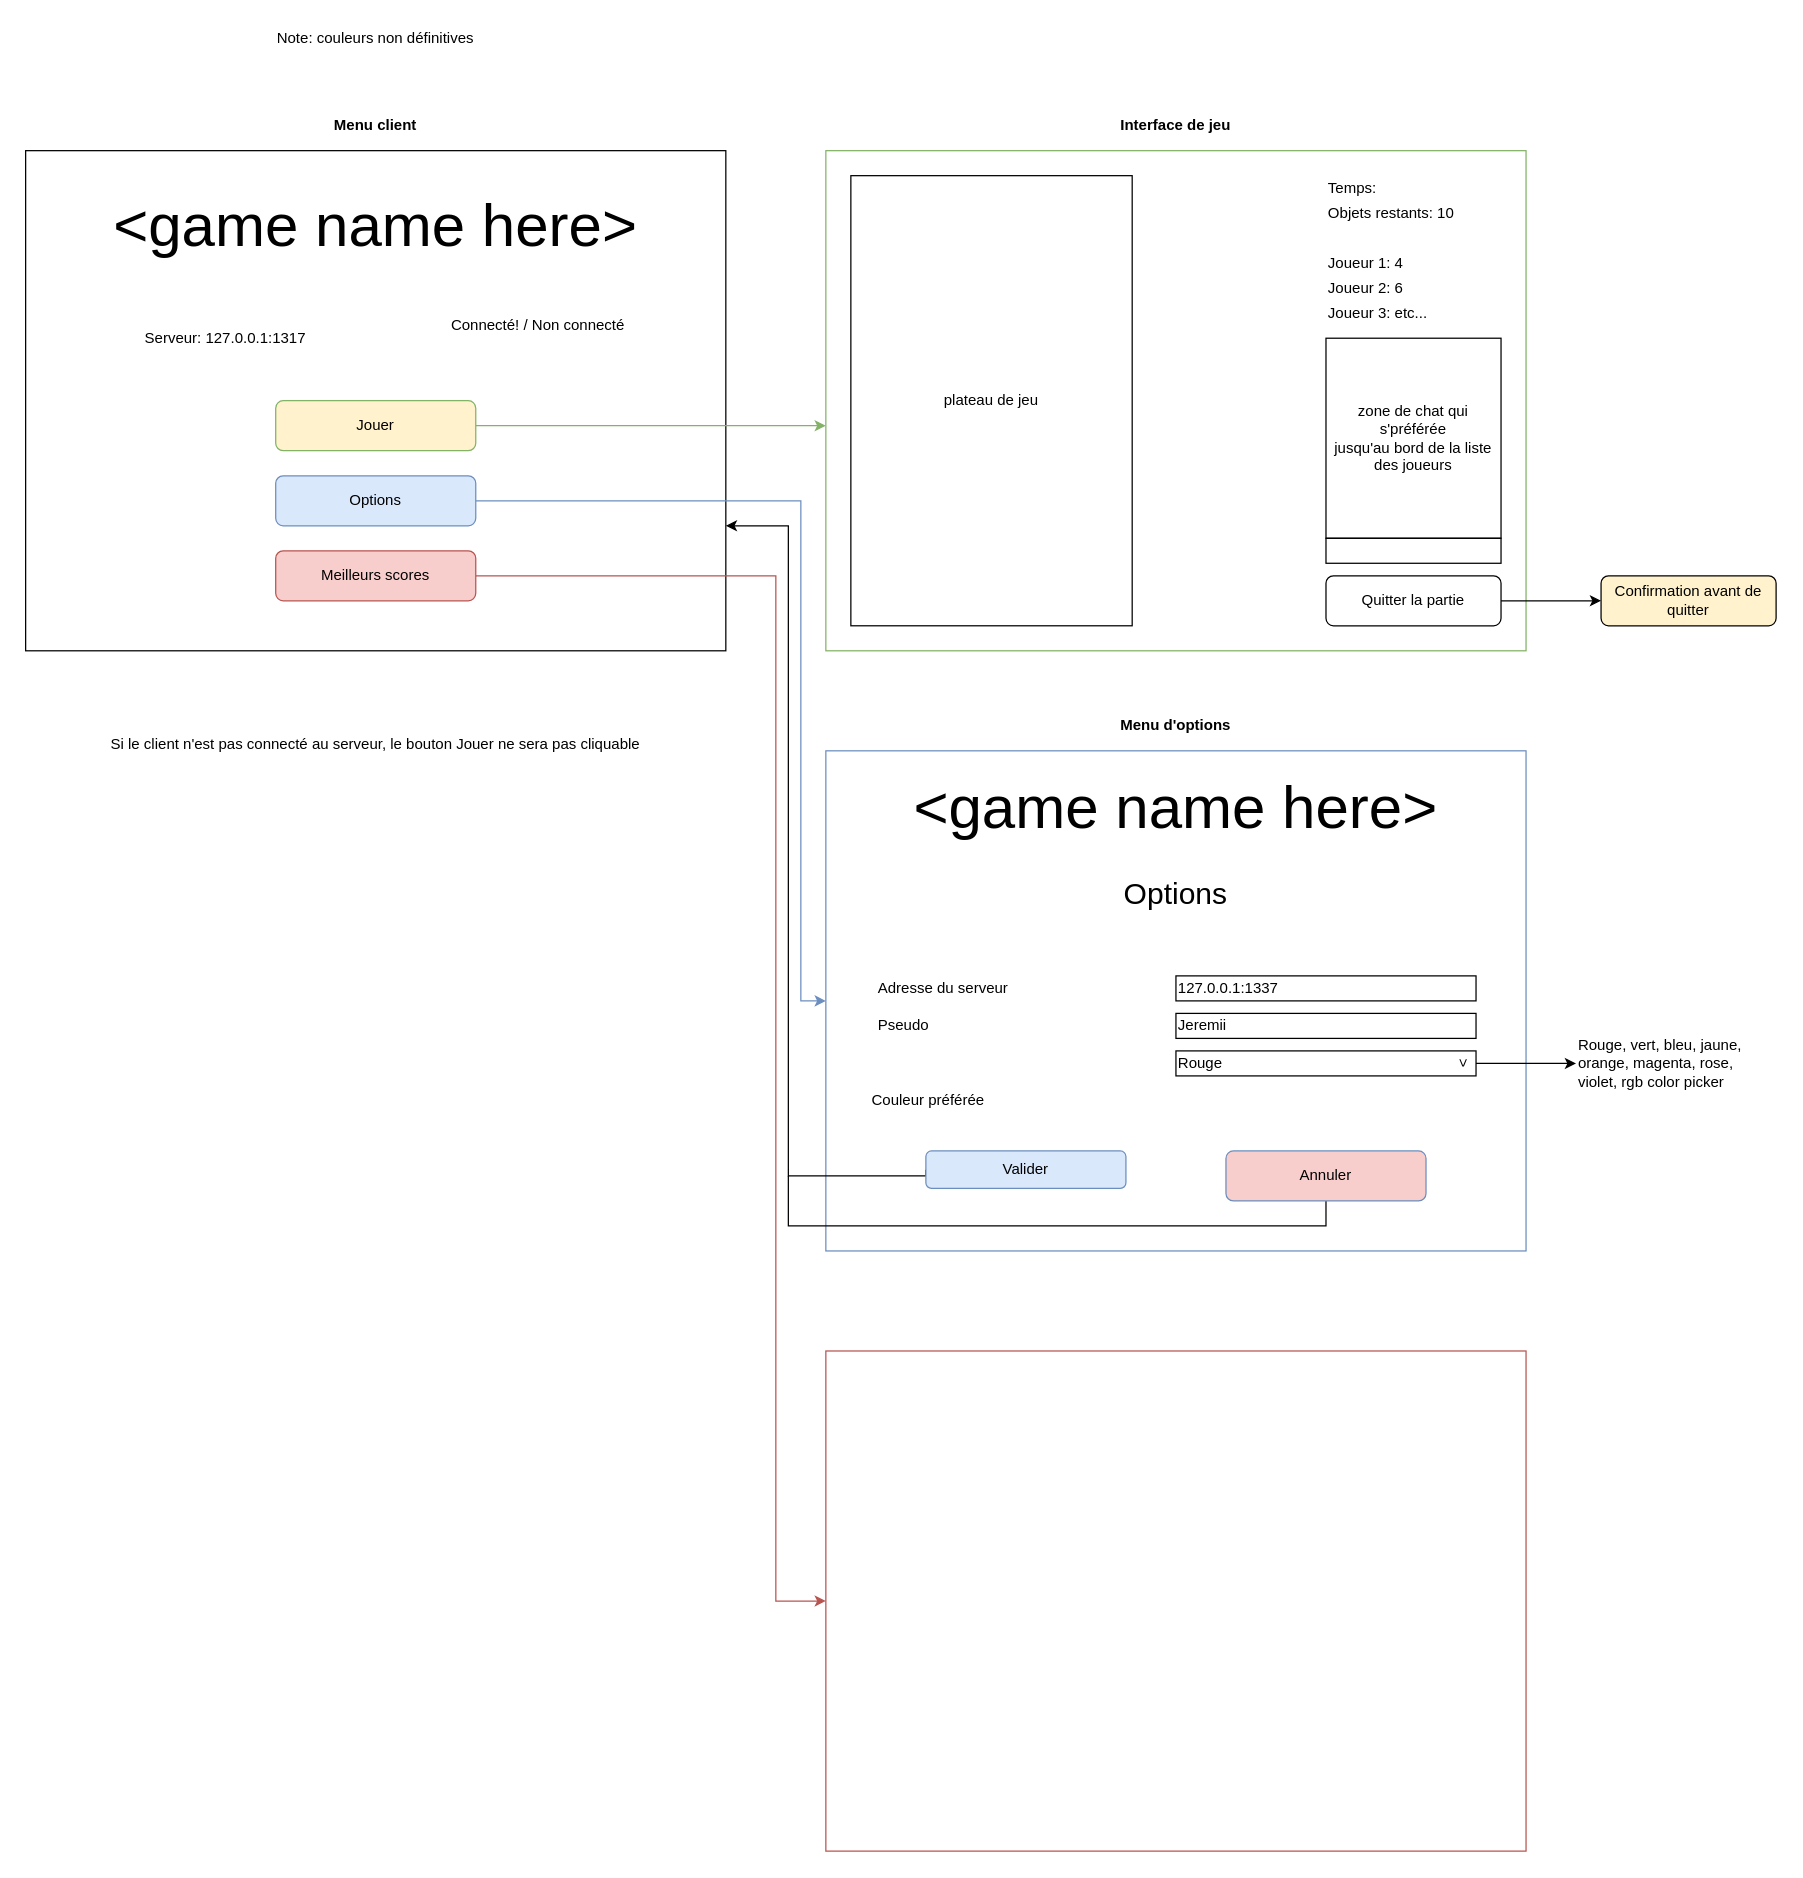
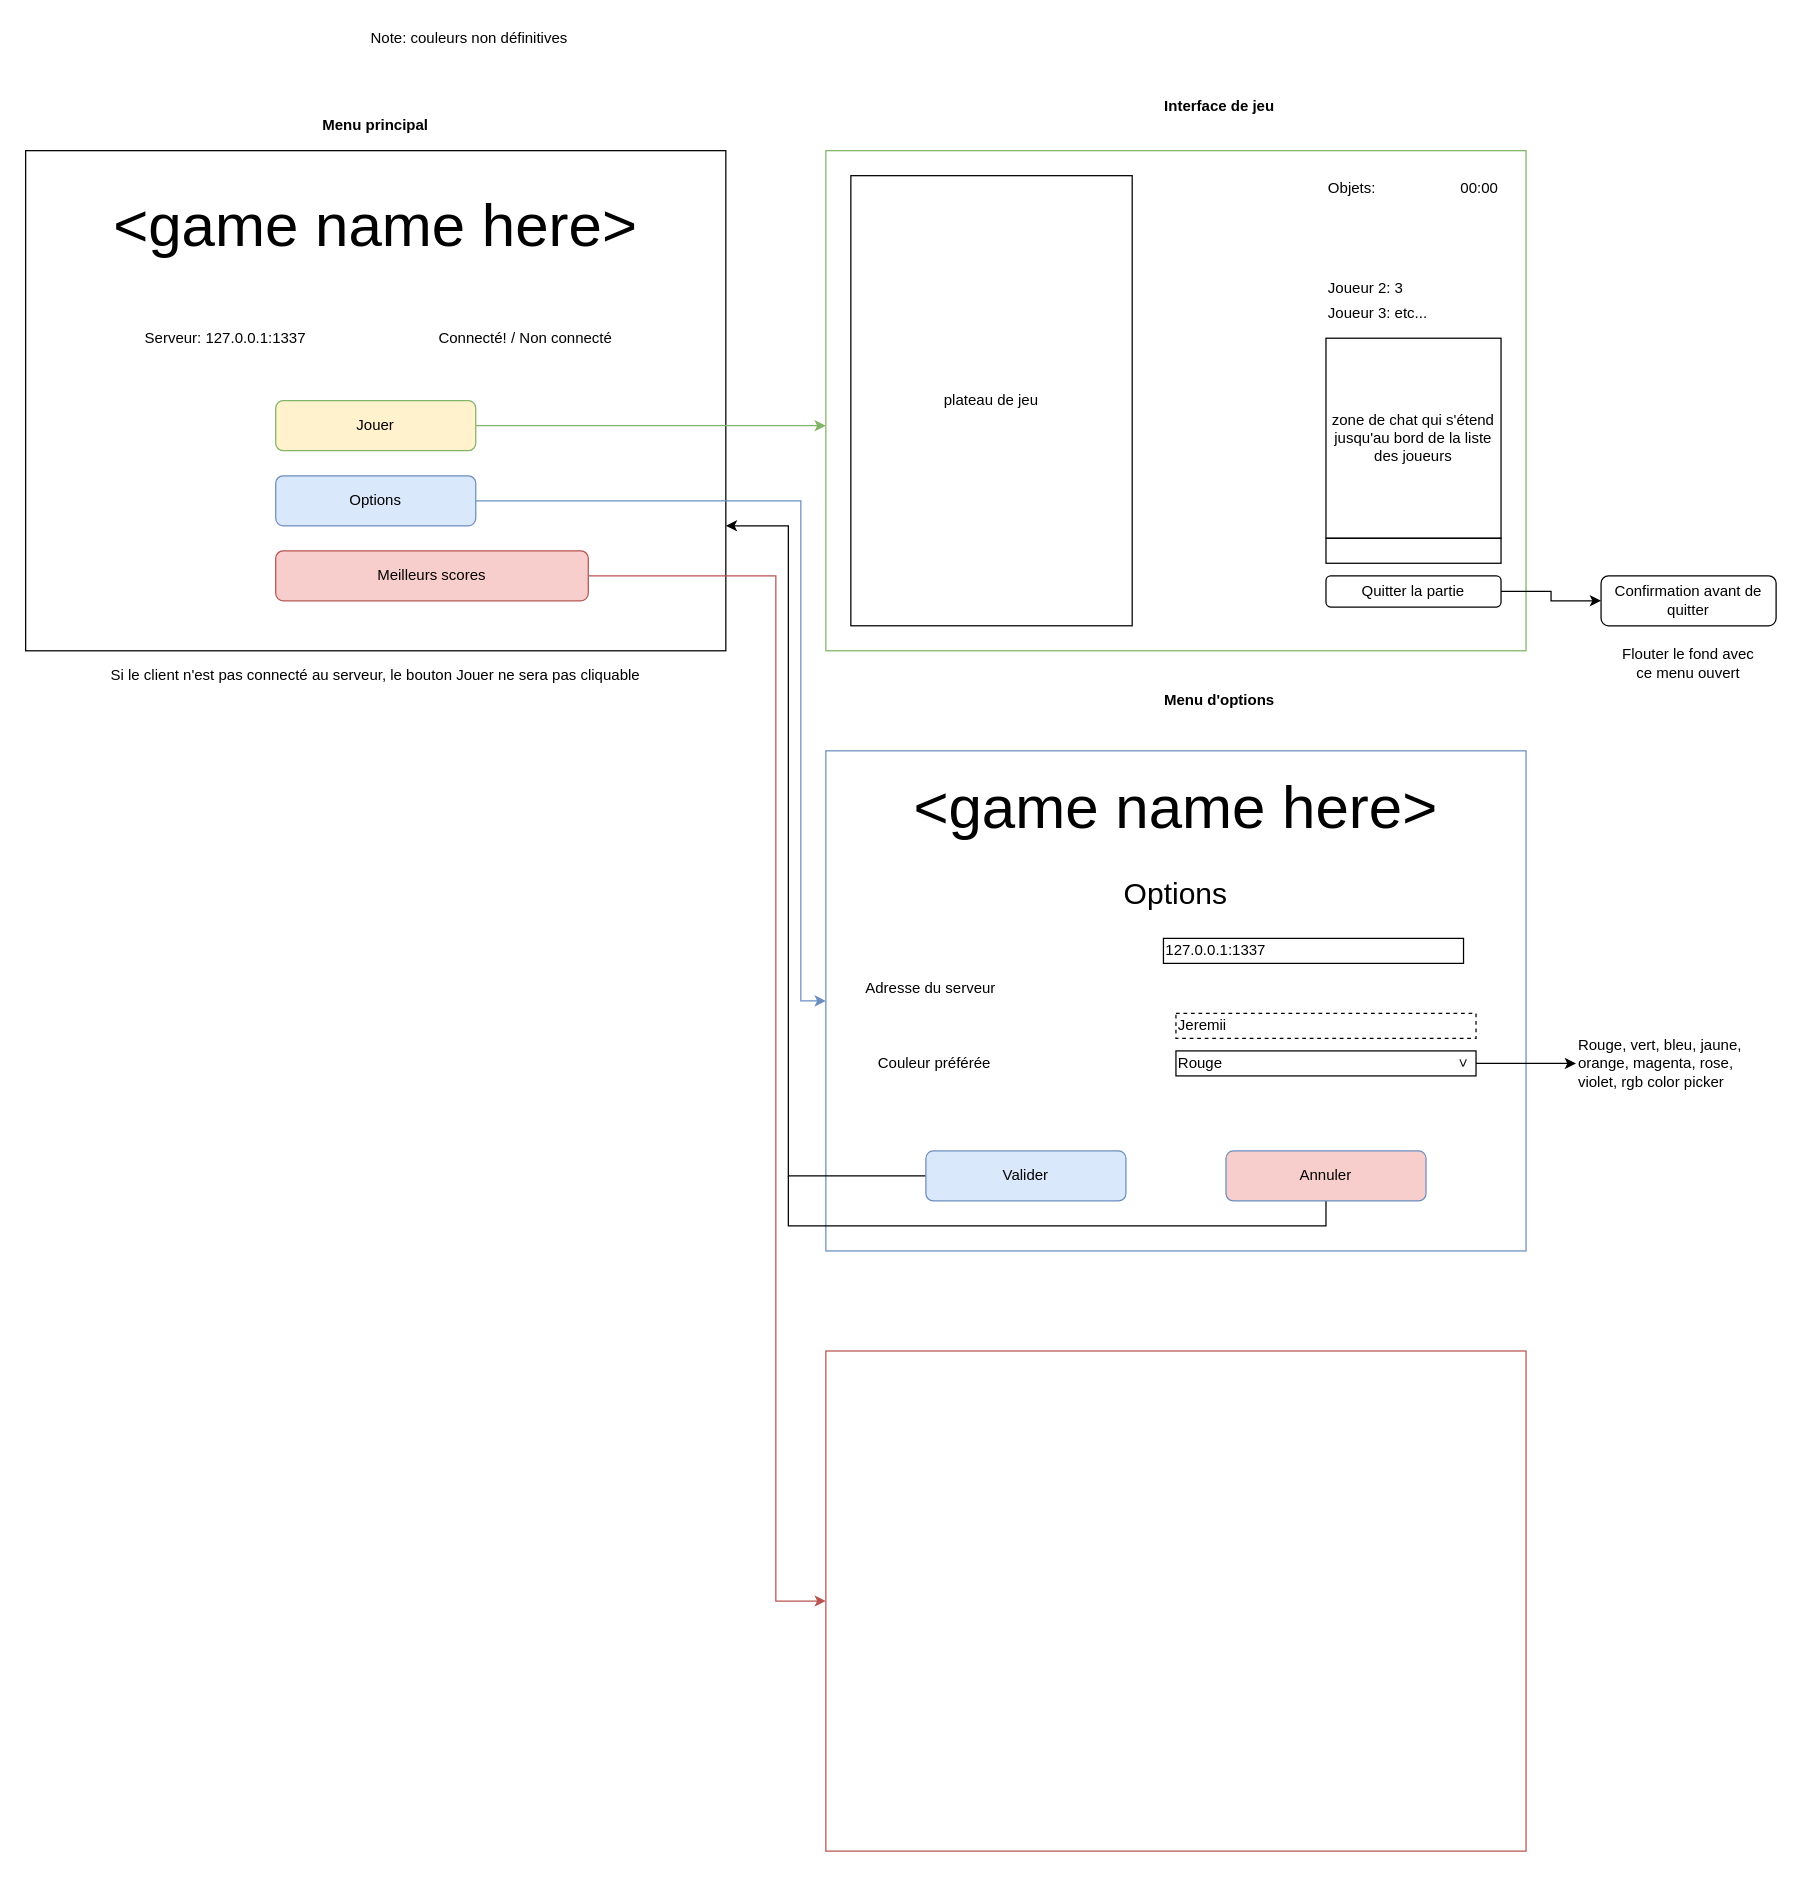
node "Note: couleurs non définitives": moved (376, 38) -> (469, 38)
node "Menu client": label "Menu client" -> "Menu principal"
node "Interface de jeu": moved (1176, 126) -> (1219, 107)
node "Temps:": label "Temps:" -> "Objets:"
node "00:00": added
node "Objets restants: 10": removed
node "Joueur 1: 4": removed
node "Joueur 2: 6": label "Joueur 2: 6" -> "Joueur 2: 3"
node "Connecté! / Non connecté": moved (538, 326) -> (526, 338)
node "Serveur: 127.0.0.1:1317": label "Serveur: 127.0.0.1:1317" -> "Serveur: 127.0.0.1:1337"
node "zone de chat qui s'préférée jusqu'au bord de la liste des joueurs": label "zone de chat qui s'préférée jusqu'au bord de la liste des joueurs" -> "zone de chat qui s'étend jusqu'au bord de la liste des joueurs"
node "Meilleurs scores": size 200x50 -> 313x50
node "Quitter la partie": size 175x50 -> 175x31
node "Confirmation avant de quitter": fillcolor #fff2cc -> #ffffff
node "Flouter le fond avec ce menu ouvert": added
node "Menu d'options": moved (1176, 726) -> (1219, 701)
node "Si le client n'est pas connecté au serveur, le bouton Jouer ne sera pas cliquable": moved (376, 744) -> (376, 676)
node "Adresse du serveur": moved (1026, 988) -> (1013, 988)
node "127.0.0.1:1337": moved (1326, 988) -> (1313, 951)
node "Pseudo": removed
node "Jeremii": style solid -> dashed
node "Couleur préférée": moved (1019, 1101) -> (1026, 1063)
node "Valider": size 200x38 -> 200x50
